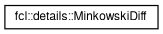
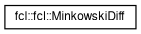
node "fcl::details::MinkowskiDiff": label "fcl::details::MinkowskiDiff" -> "fcl::fcl::MinkowskiDiff"
